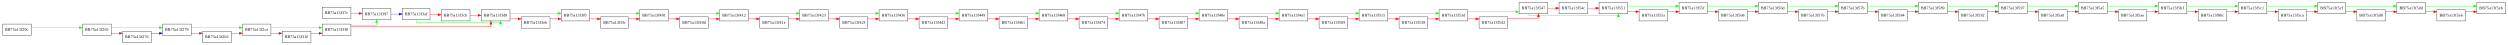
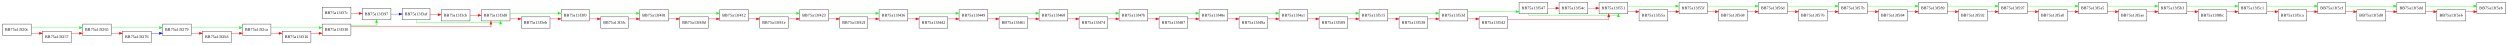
edge "BB75a13f542" -> "BB75a13f547": now "BB75a13f542" -> "BB75a13f551"
node "BB75a13f257": added
